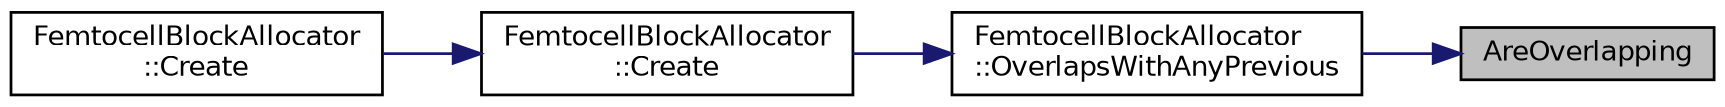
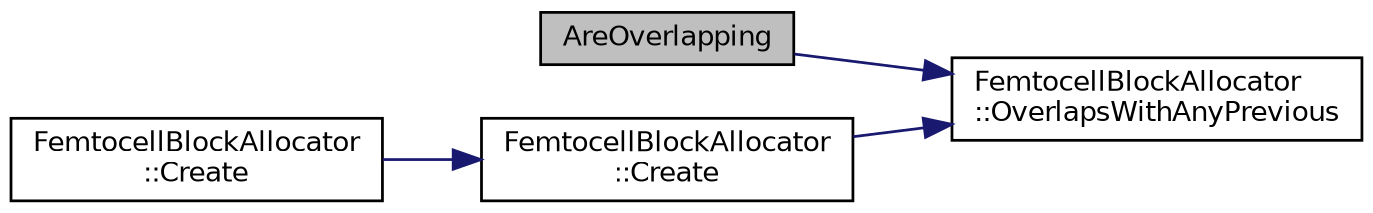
edge "FemtocellBlockAllocator ::OverlapsWithAnyPrevious" -> "AreOverlapping": reversed
